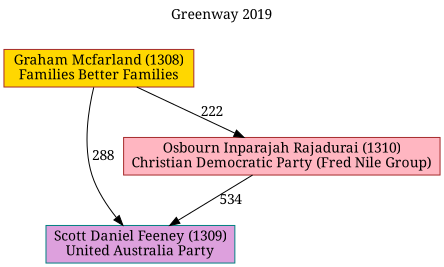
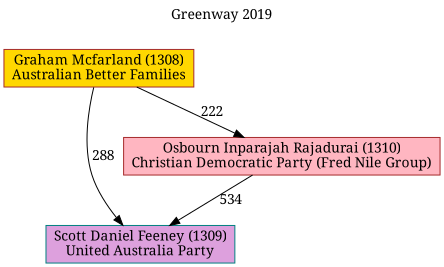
node "Graham Mcfarland (1308) Families Better Families": label "Graham Mcfarland (1308) Families Better Families" -> "Graham Mcfarland (1308) Australian Better Families"
